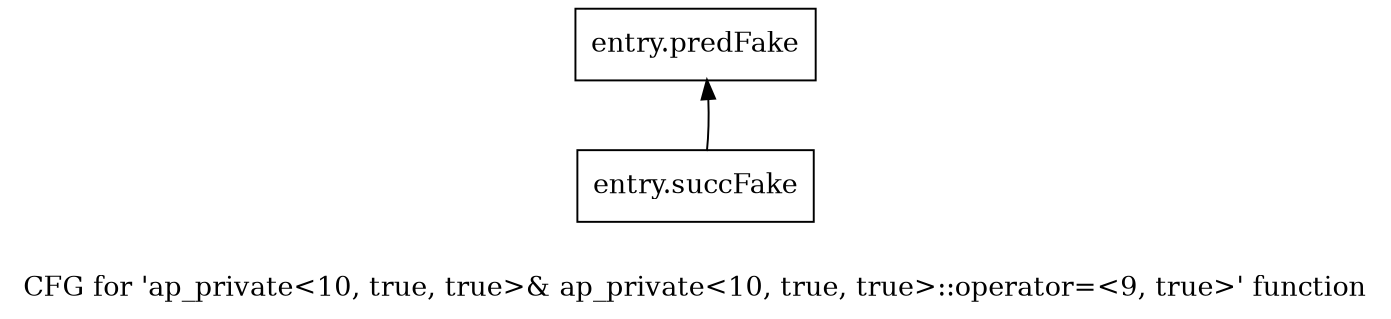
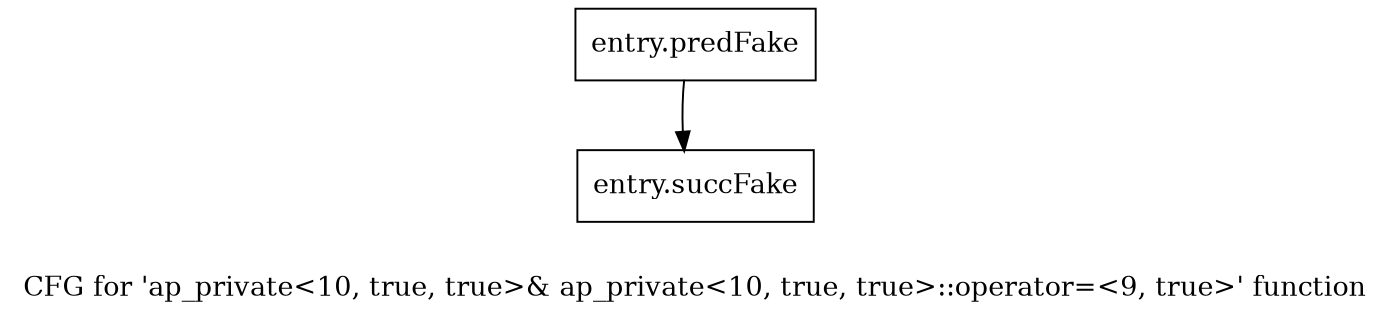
edge "entry.succFake" -> "entry.predFake": reversed
